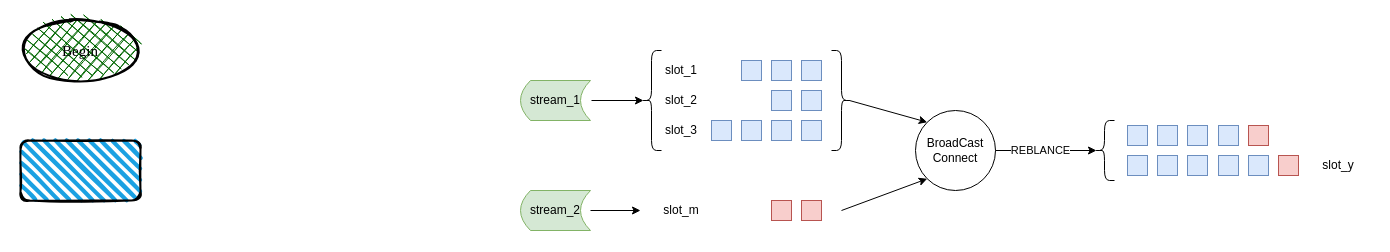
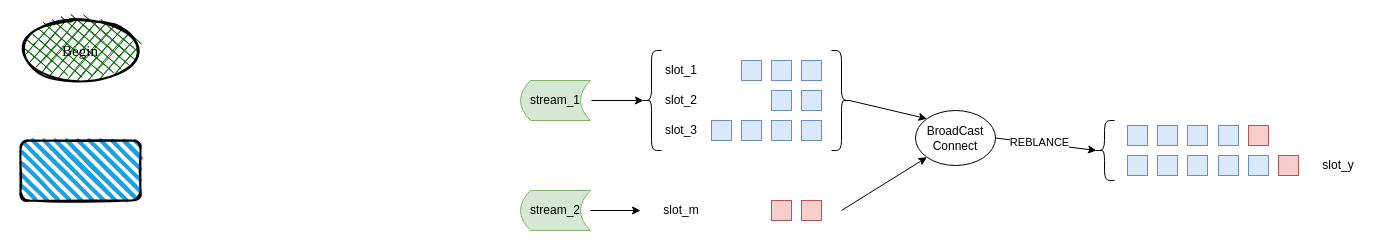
node "BroadCast Connect": size 80x80 -> 80x55
